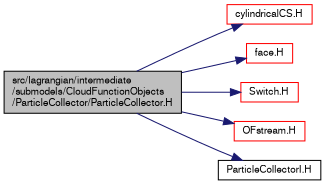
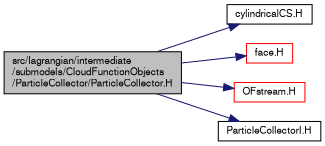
node "cylindricalCS.H": color red -> black
node "Switch.H": removed
